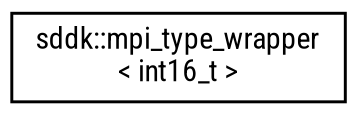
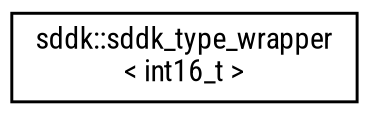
node "sddk::mpi_type_wrapper < int16_t >": label "sddk::mpi_type_wrapper < int16_t >" -> "sddk::sddk_type_wrapper < int16_t >"
